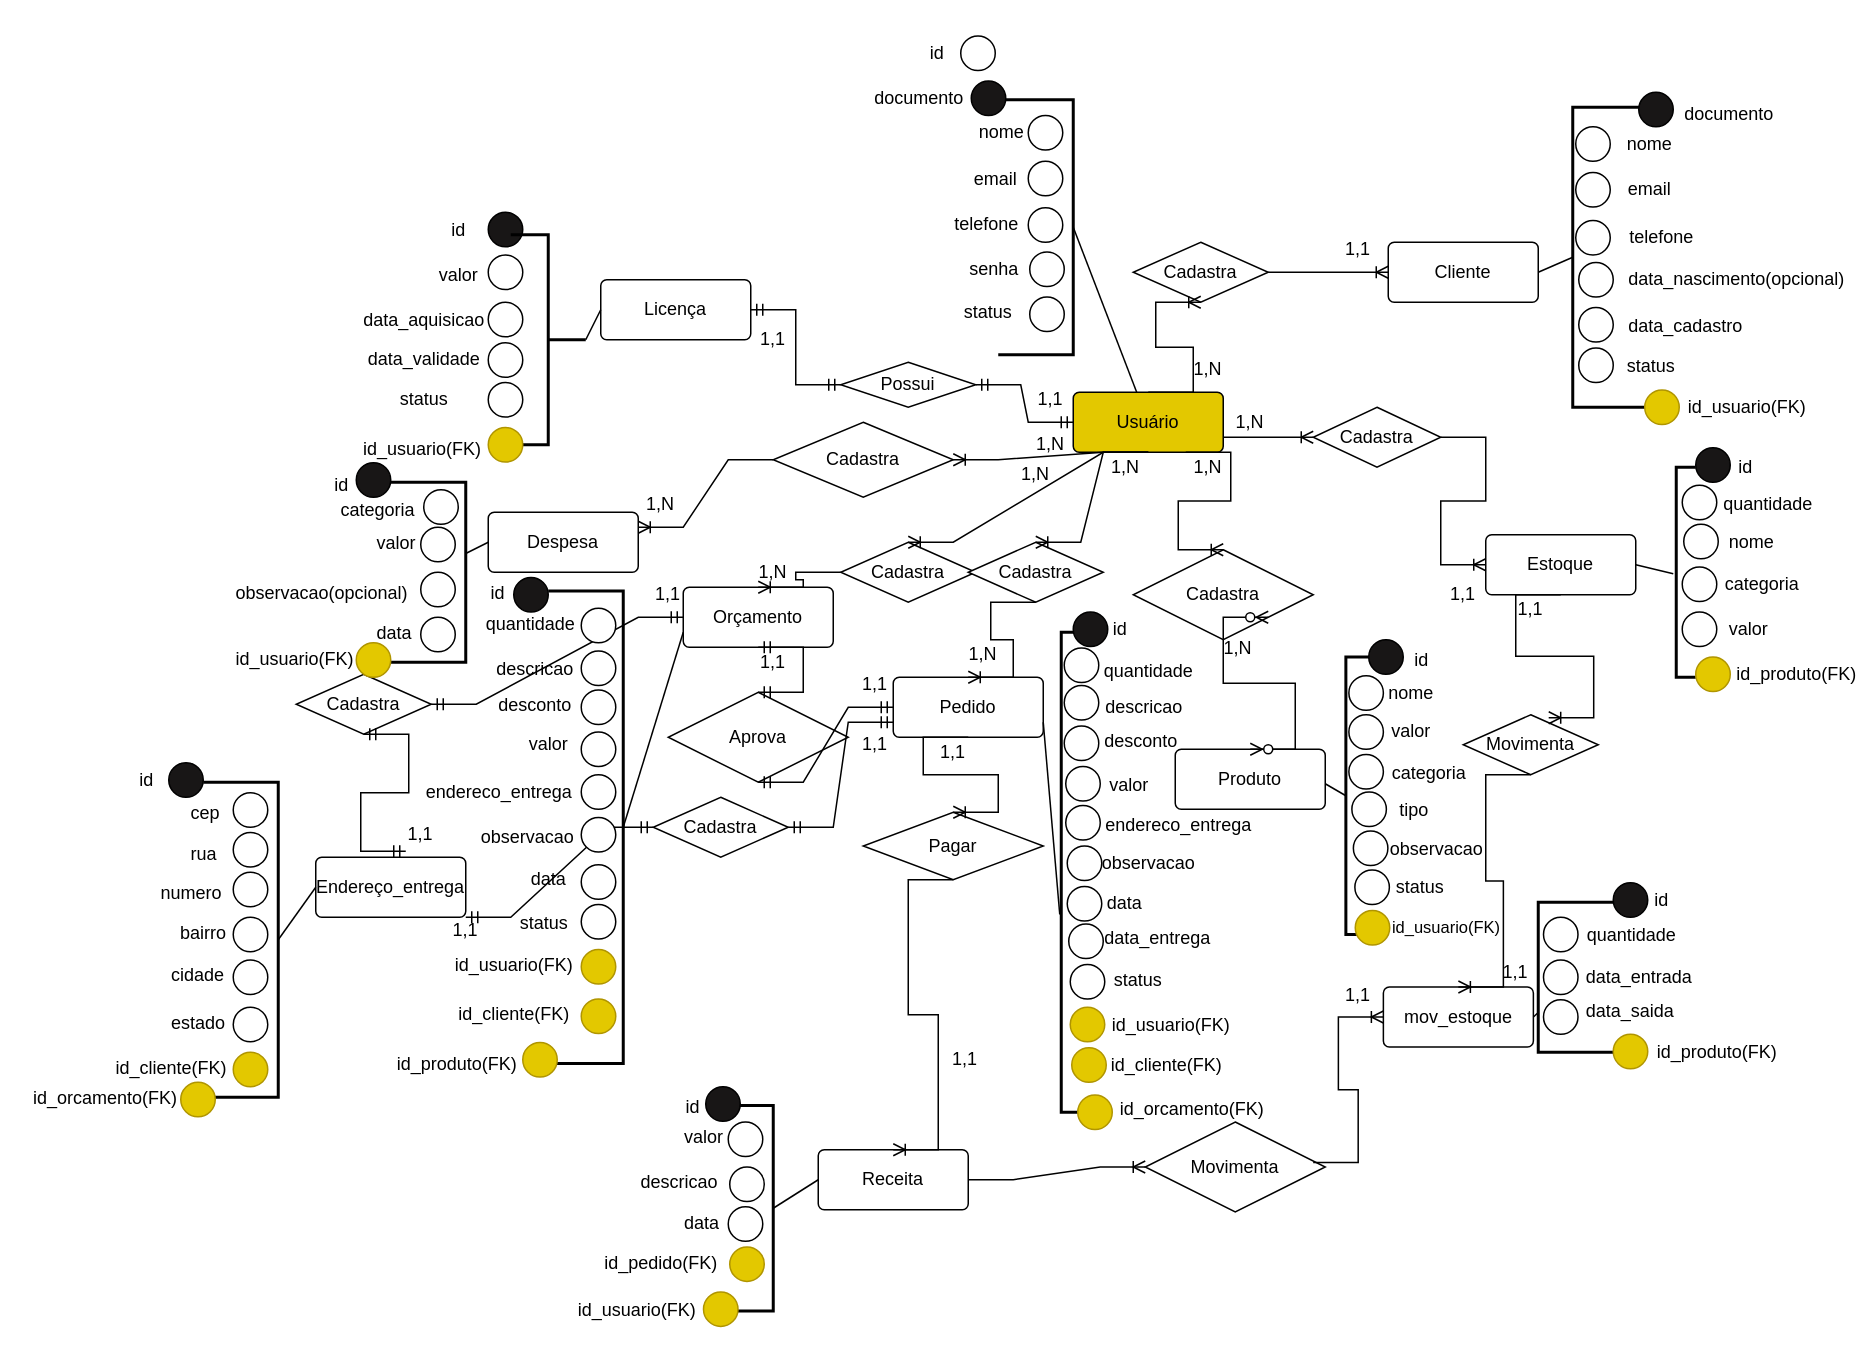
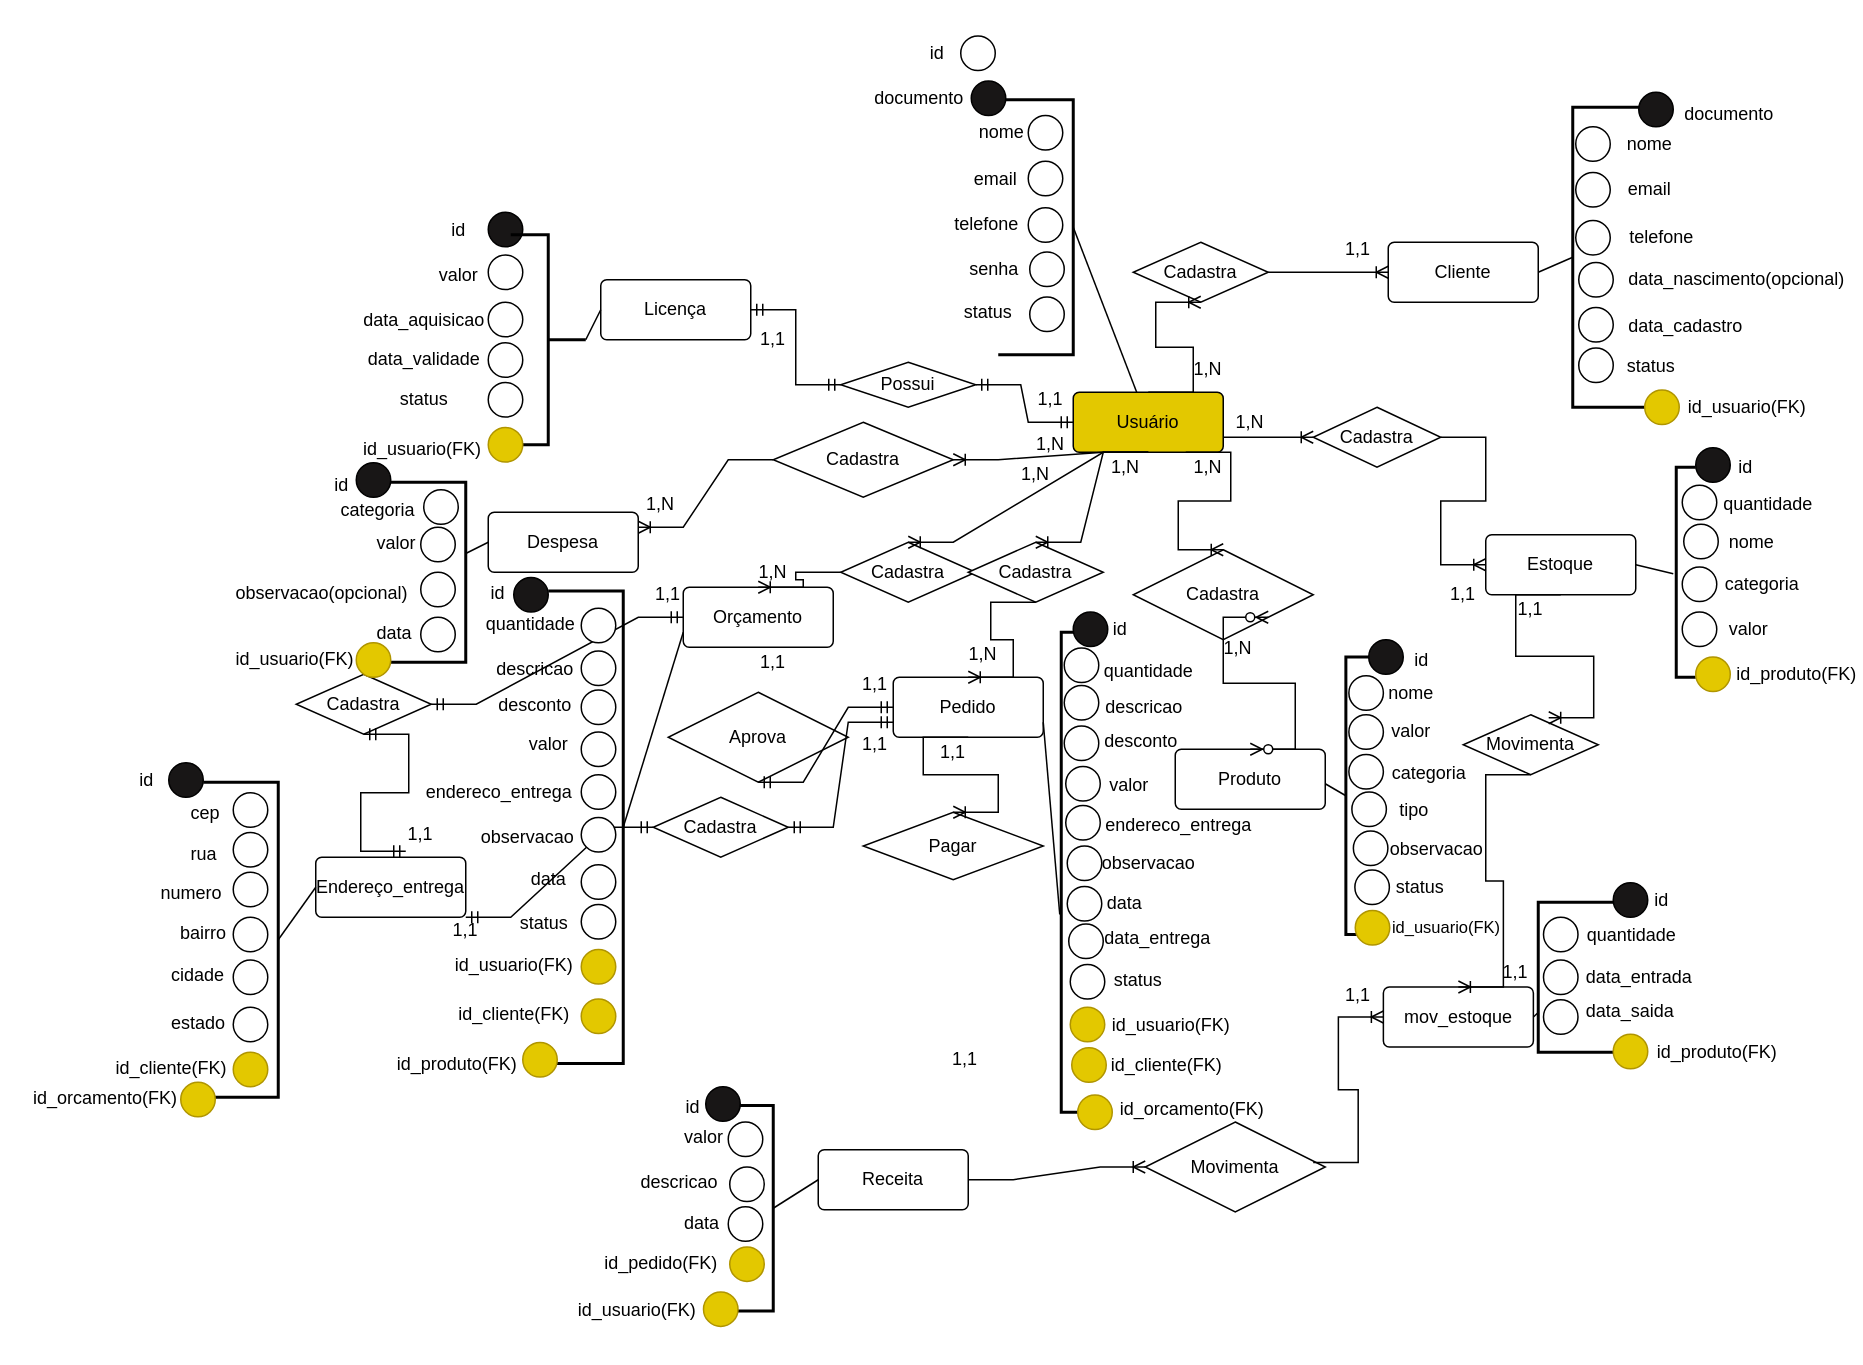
edge "Orçamento" -- "Aprova": removed
edge "Pagar" -> "Receita": removed
